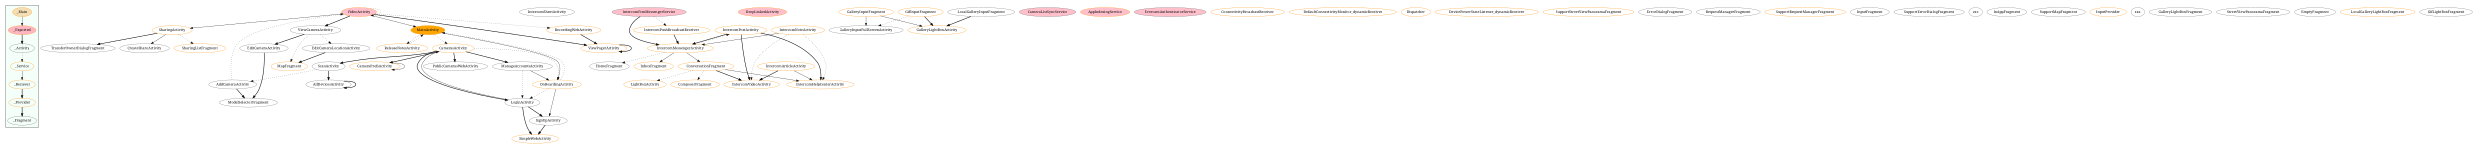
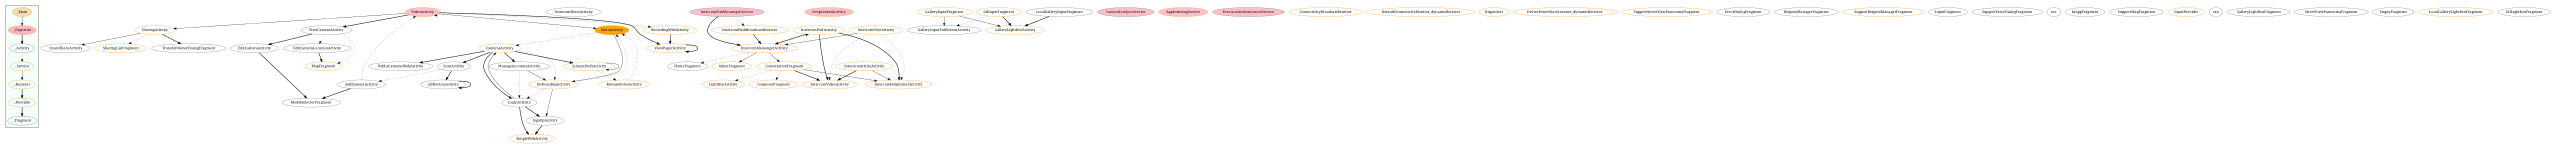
edge "MainActivity" -> "ReleaseNotesActivity": now "CameraPrefsActivity" -> "ReleaseNotesActivity"
